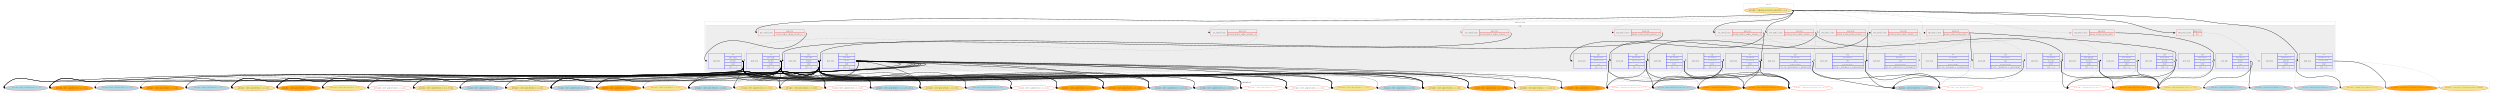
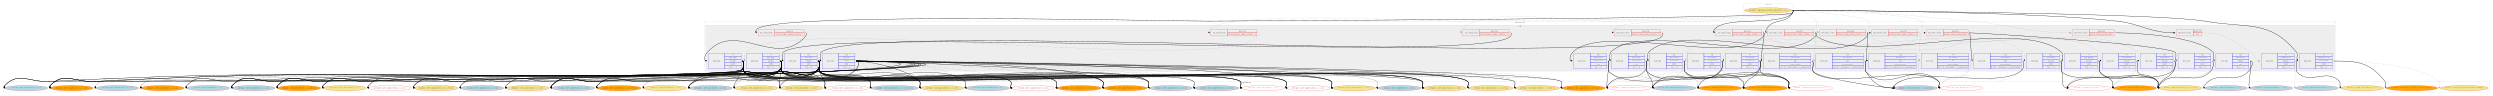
node "portage://dev-lang/python-3.12.5_p1": fillcolor khaki -> lightblue
node "portage://dev-lang/python-3.13.0_rc2_p1": fillcolor orange -> khaki
